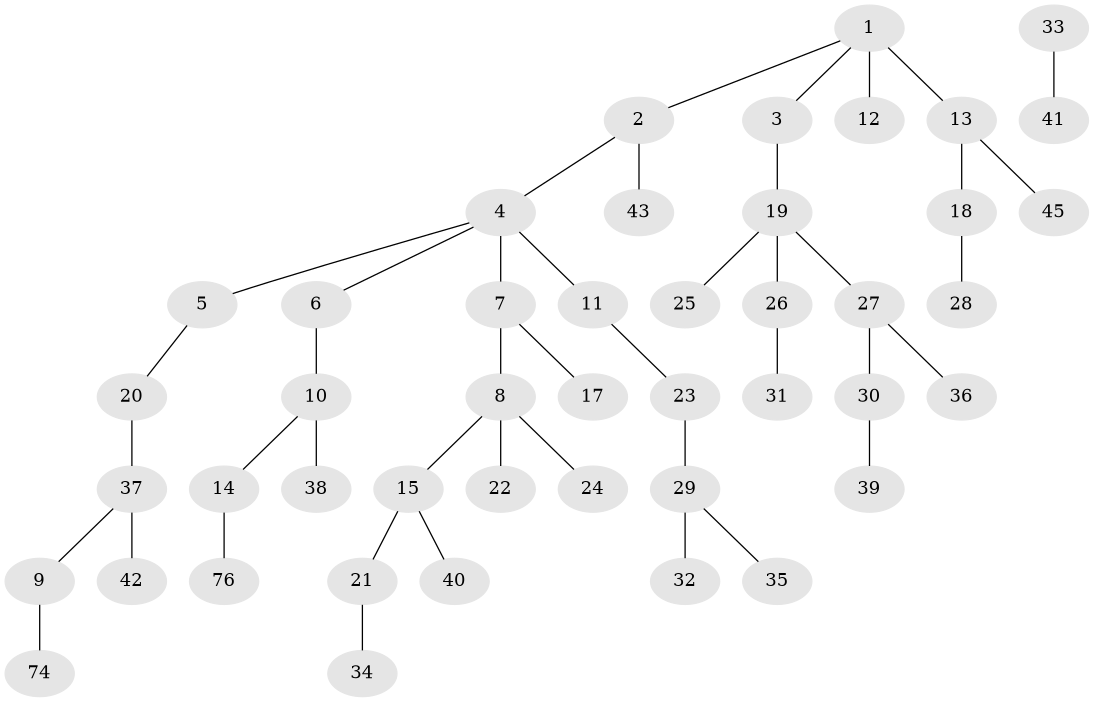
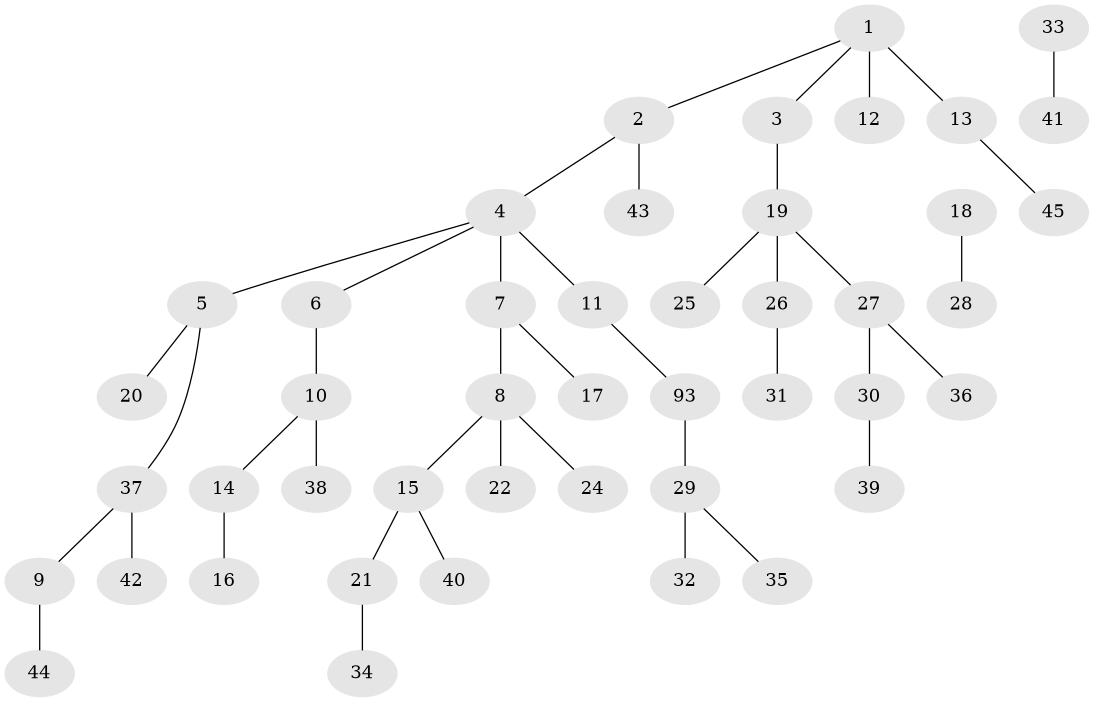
edge "13" -- "18": removed
node "23": label "23" -> "93"
edge "20" -- "37": now "5" -- "37"
node "76": label "76" -> "16"
node "74": label "74" -> "44"
